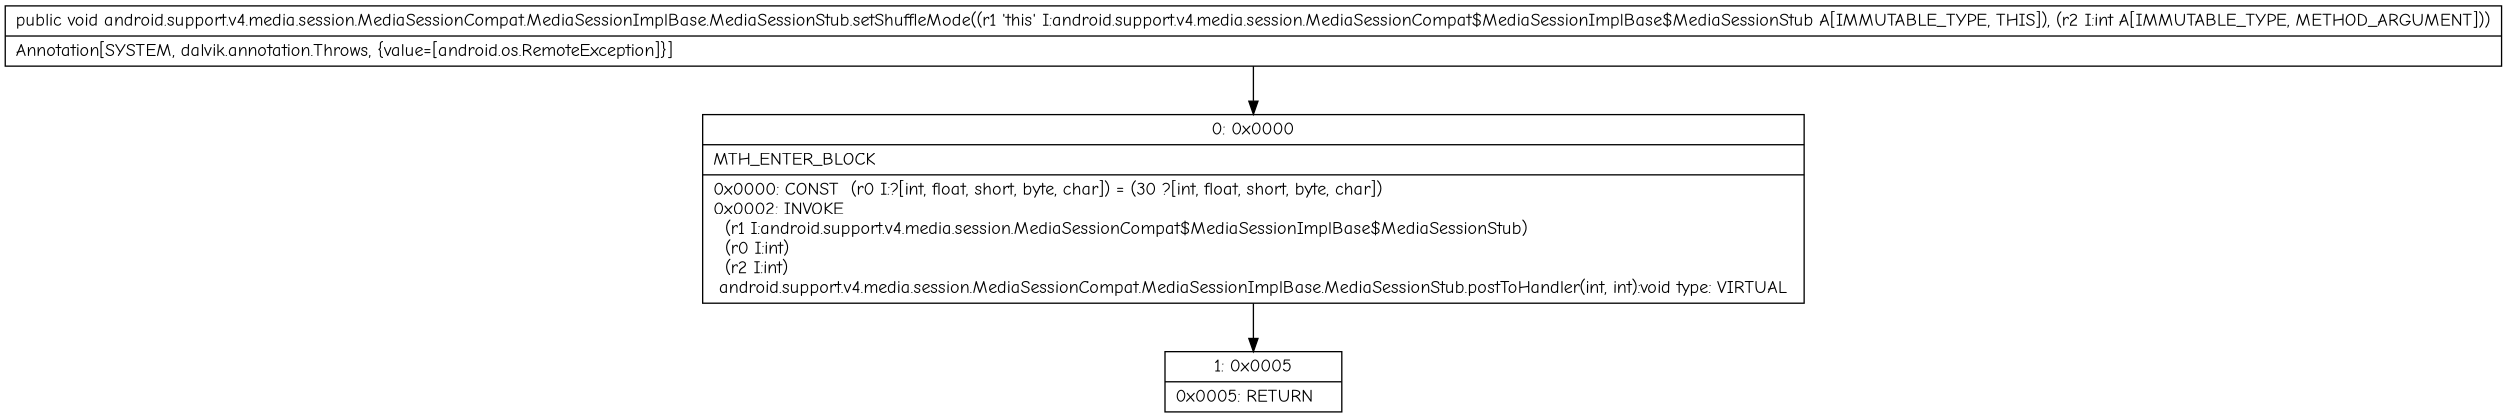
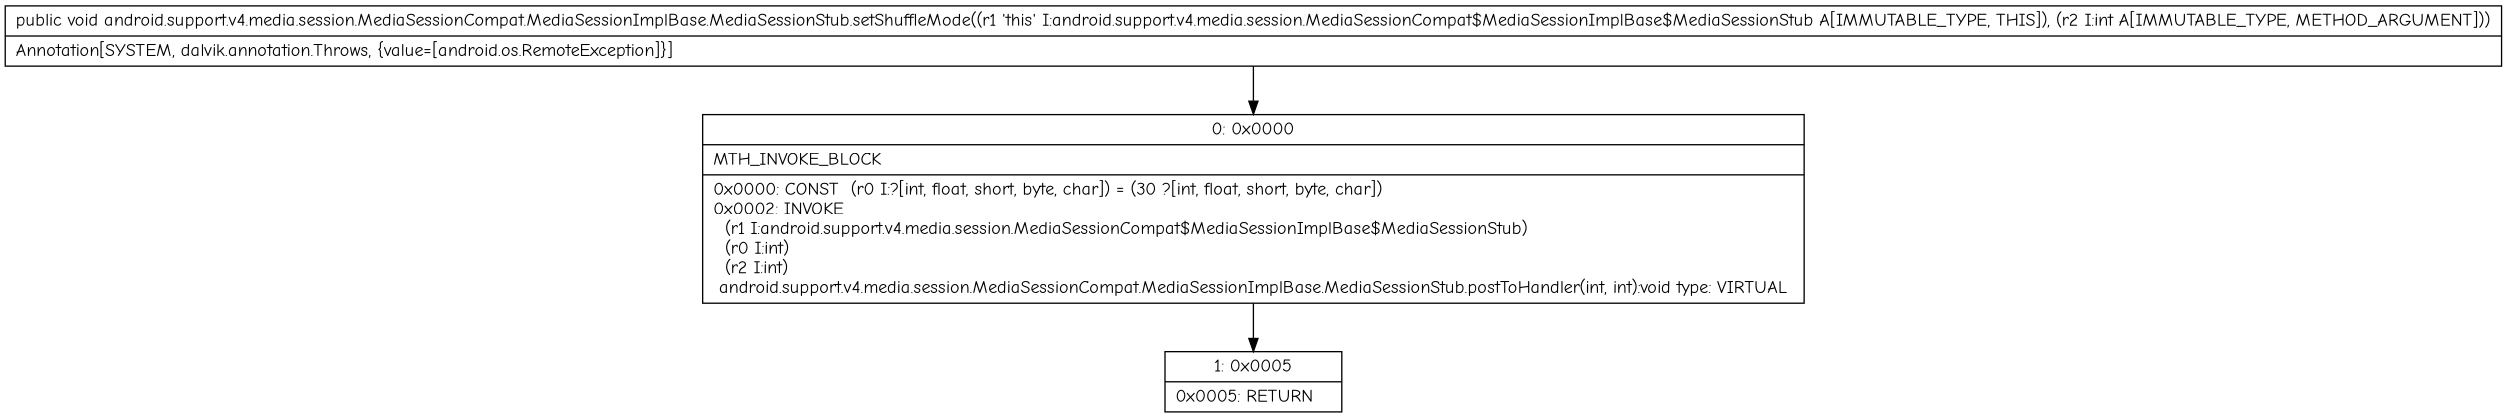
node "0: 0x0000": text "MTH_ENTER_BLOCK" -> "MTH_INVOKE_BLOCK"
